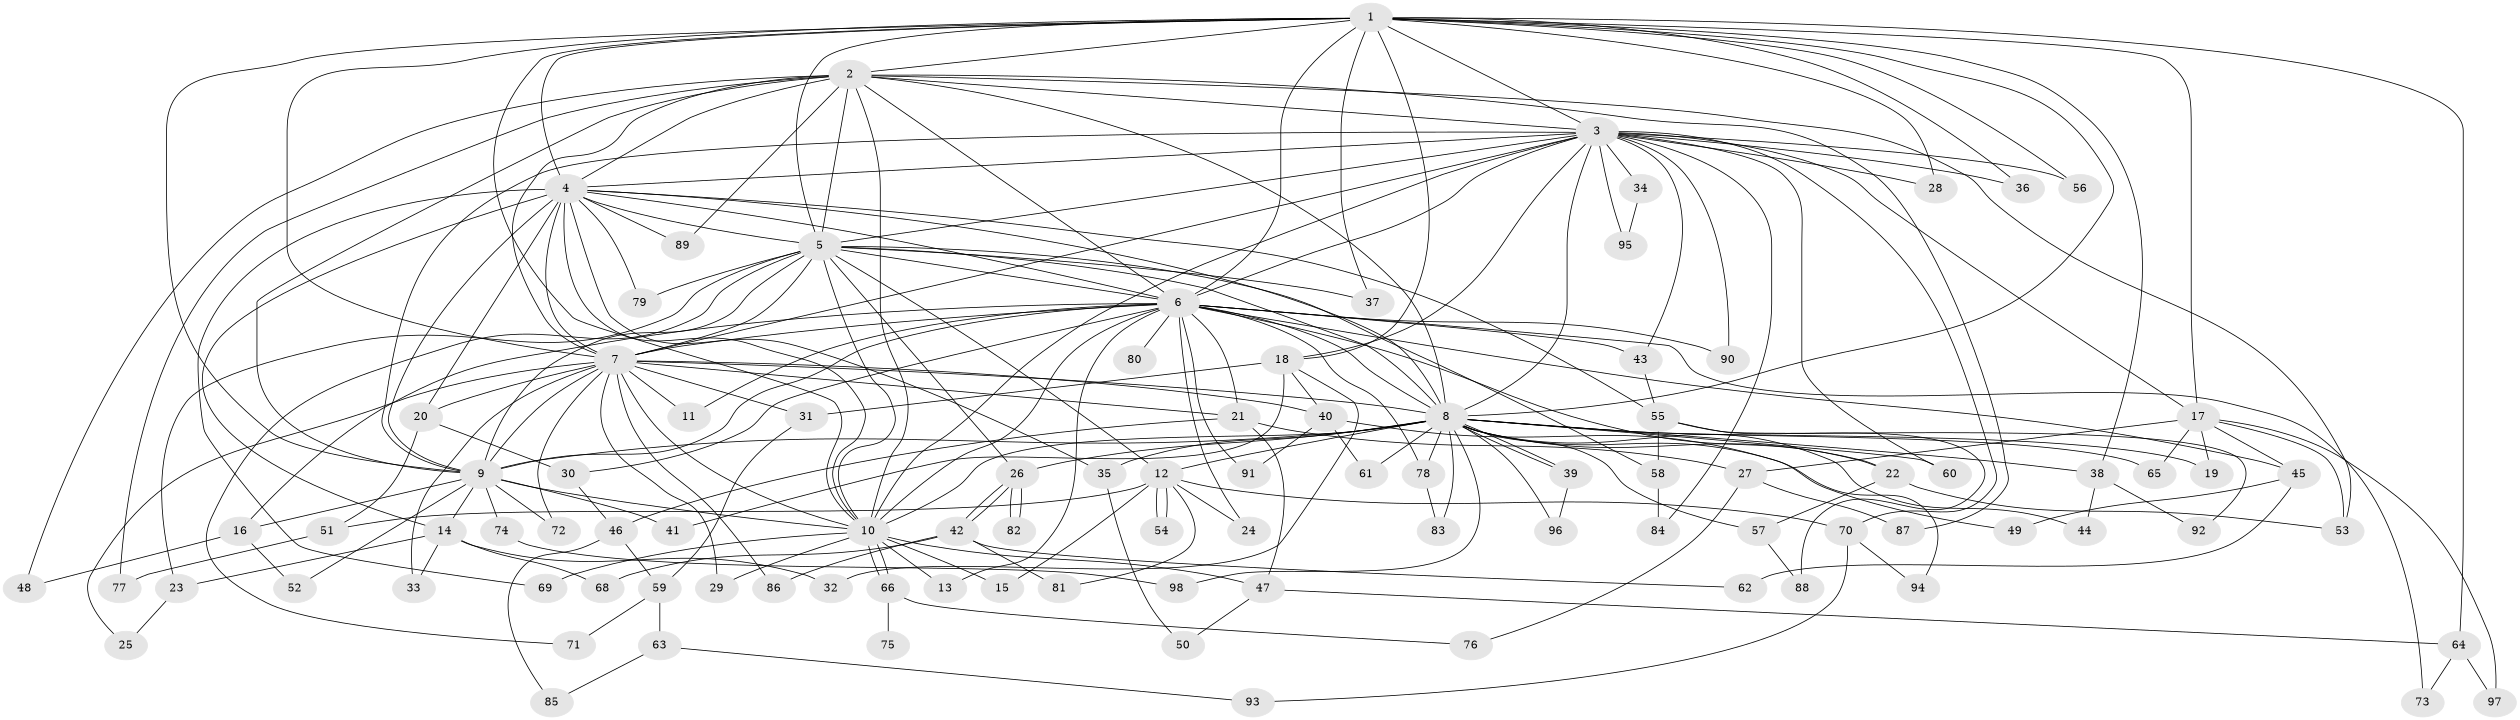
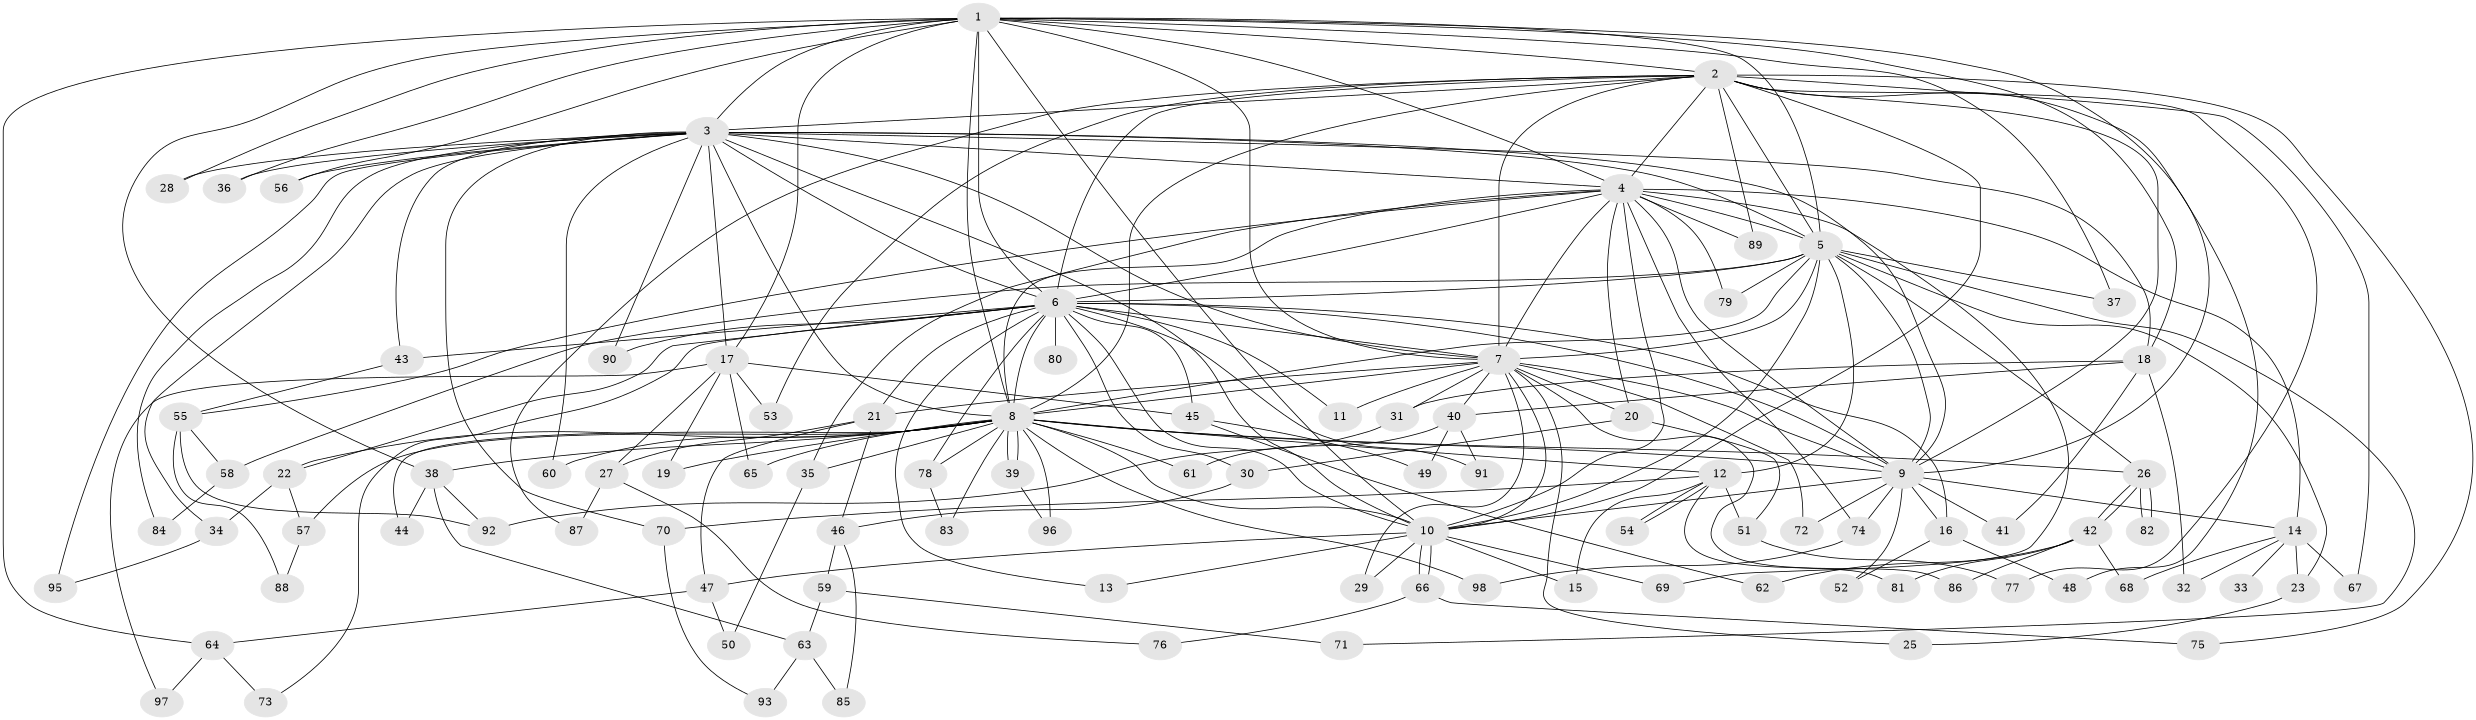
edge "2" -- "75": added
edge "4" -- "74": added
edge "7" -- "33": removed
edge "31" -- "59": now "31" -- "92"
edge "22" -- "53": now "22" -- "34"
node "24": removed
edge "38" -- "63": added
node "94": removed
node "67": added
